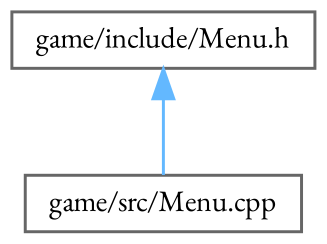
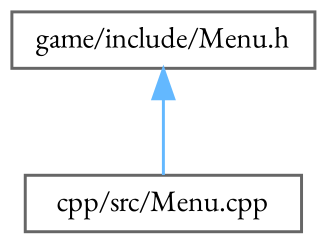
node "game/src/Menu.cpp": label "game/src/Menu.cpp" -> "cpp/src/Menu.cpp"
